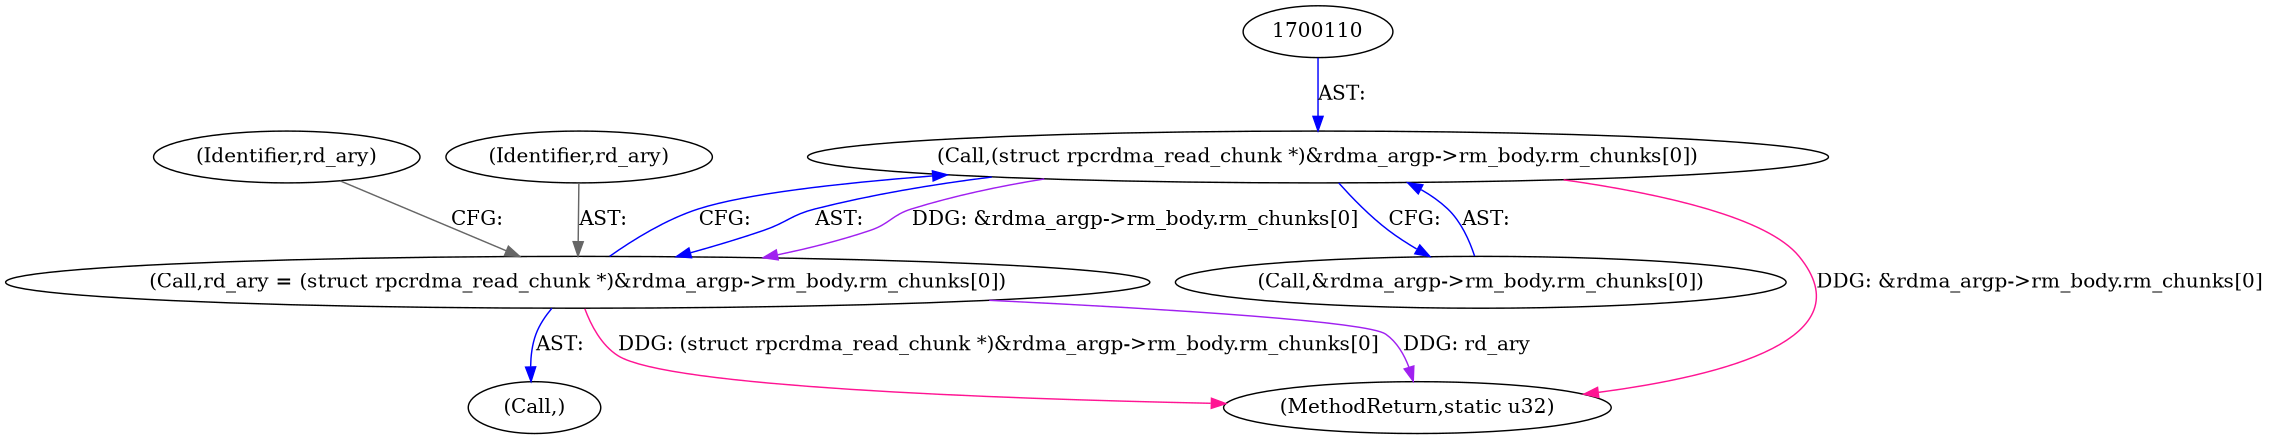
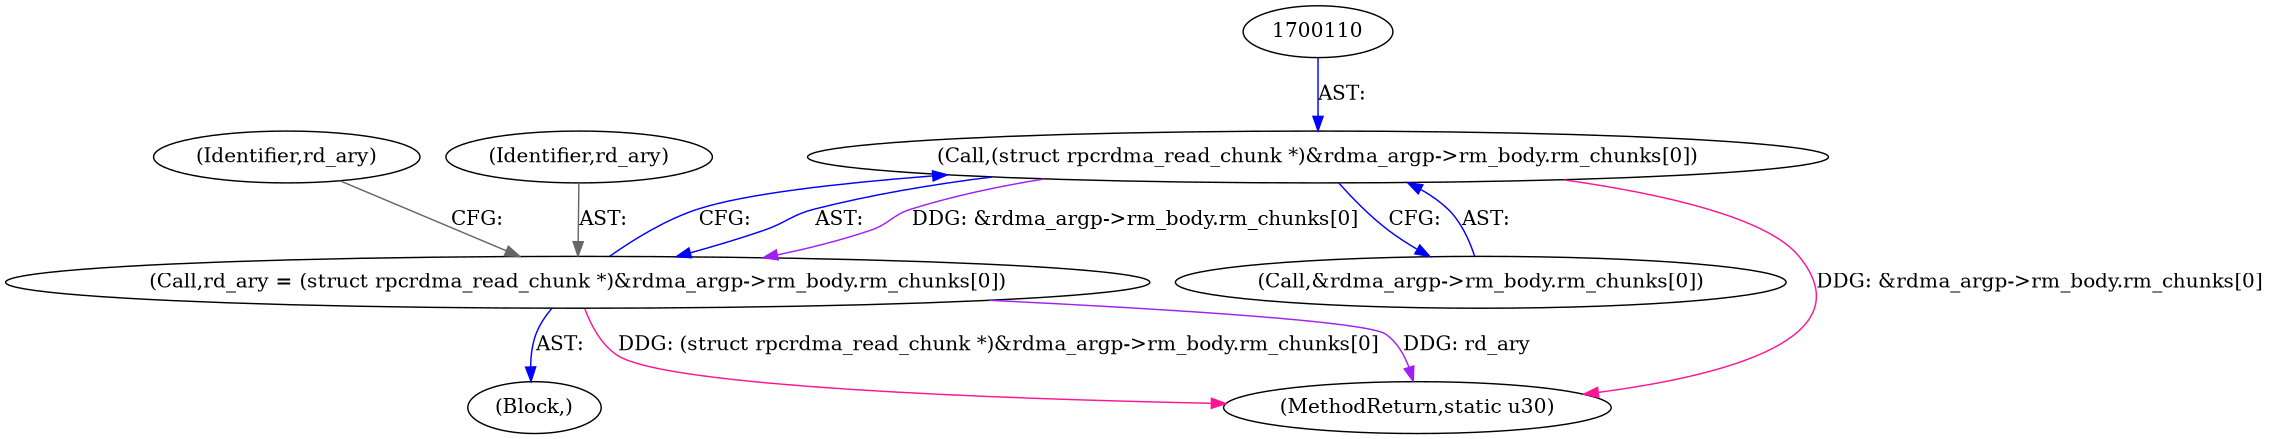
node "(Call,)": label "(Call,)" -> "(Block,)"
node "(MethodReturn,static u32)": label "(MethodReturn,static u32)" -> "(MethodReturn,static u30)"
